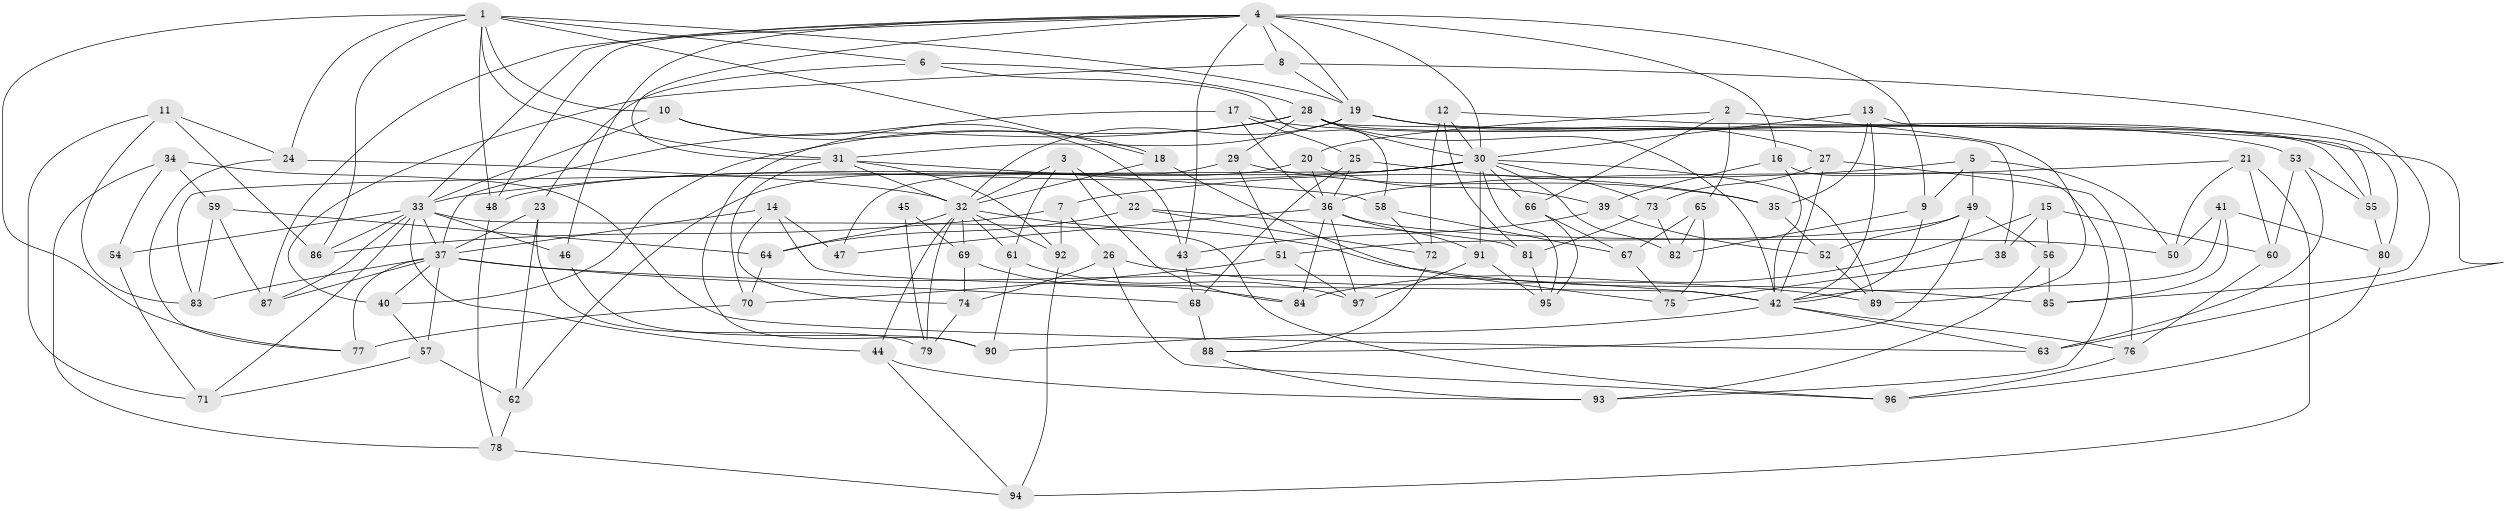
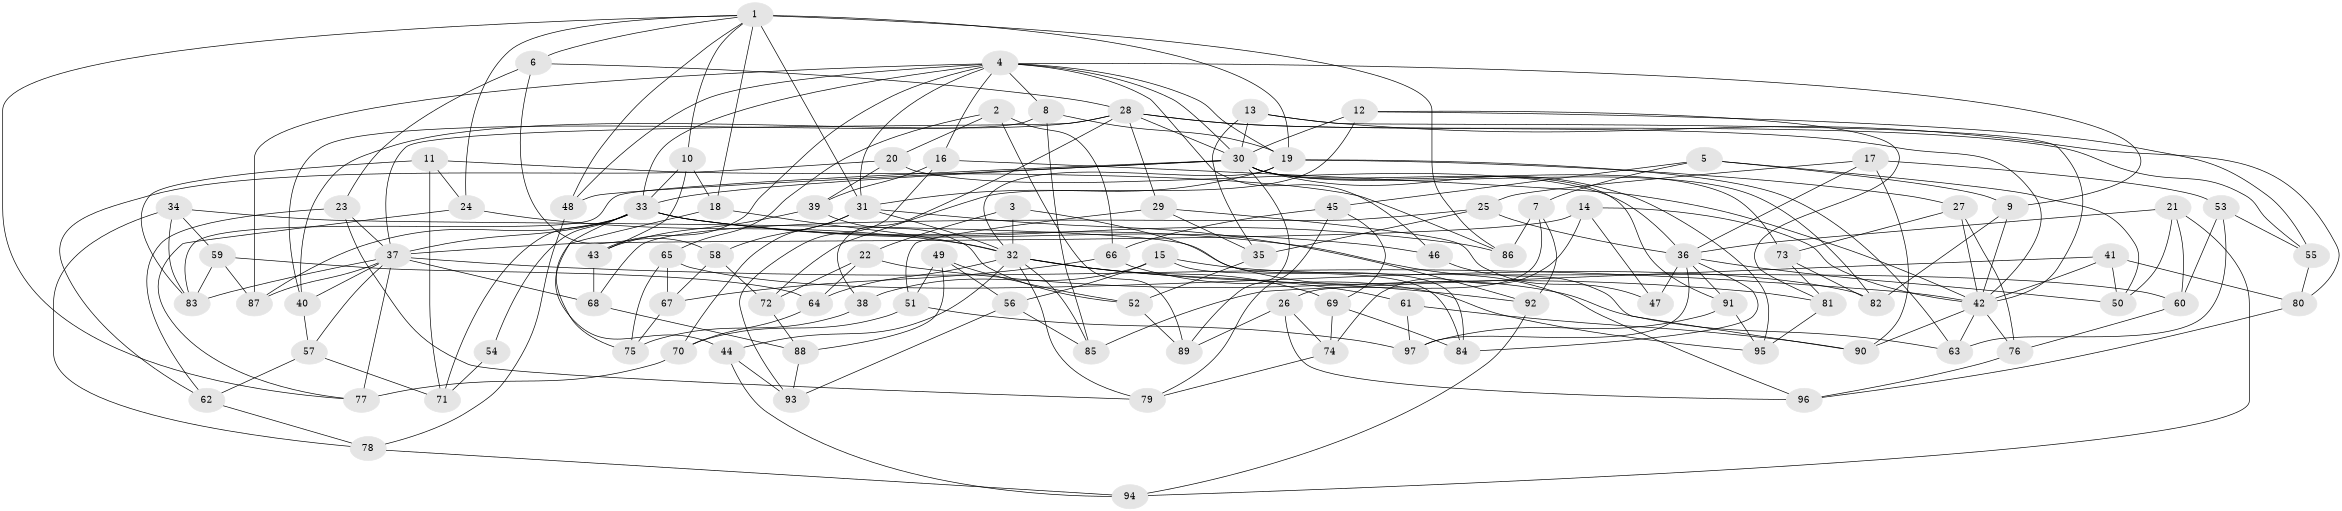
edge "30" -- "66": now "45" -- "66"
edge "5" -- "49": now "5" -- "45"
edge "34" -- "54": now "34" -- "83"
edge "3" -- "61": removed
